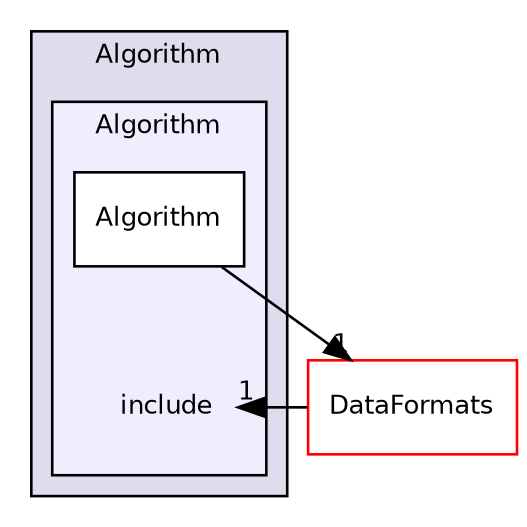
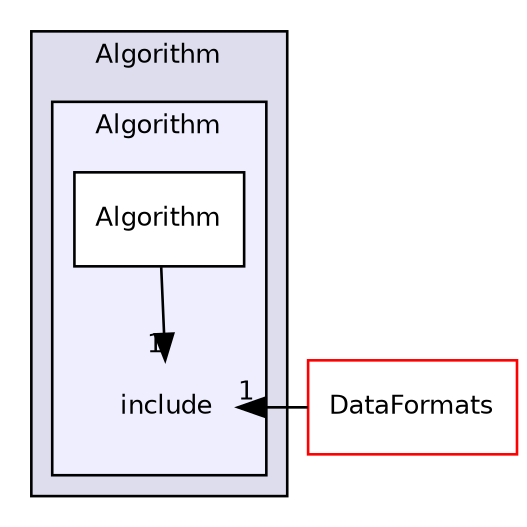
edge "Algorithm" -> "DataFormats": now "Algorithm" -> "include"
